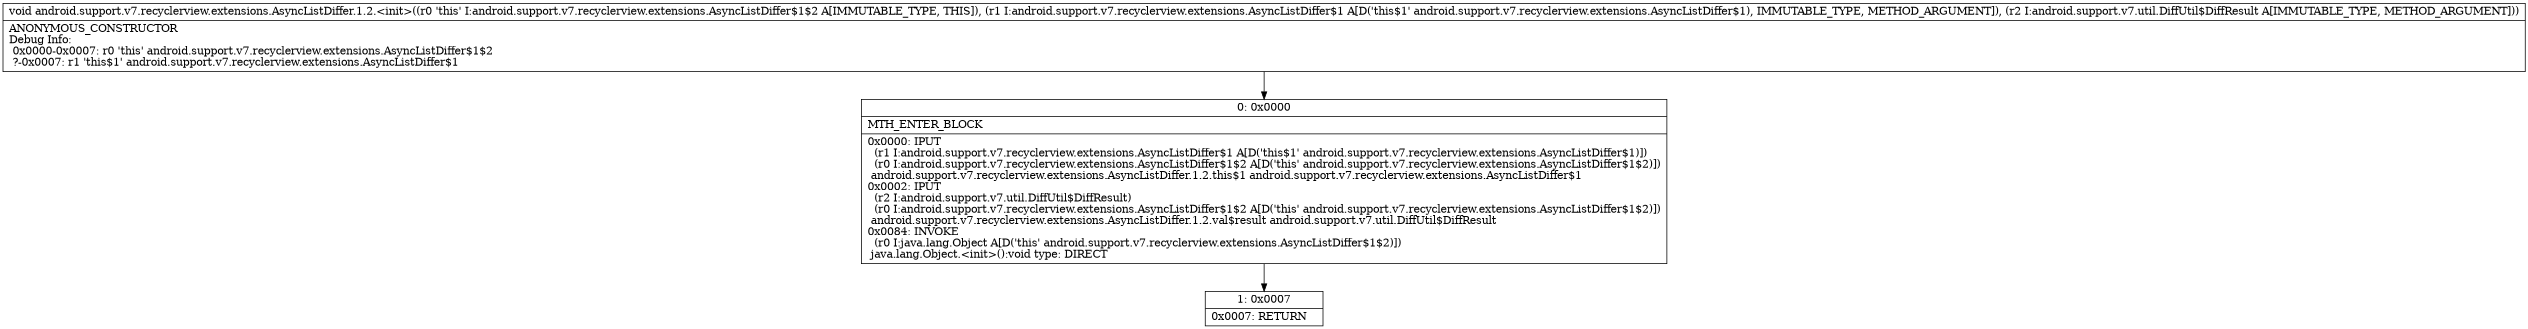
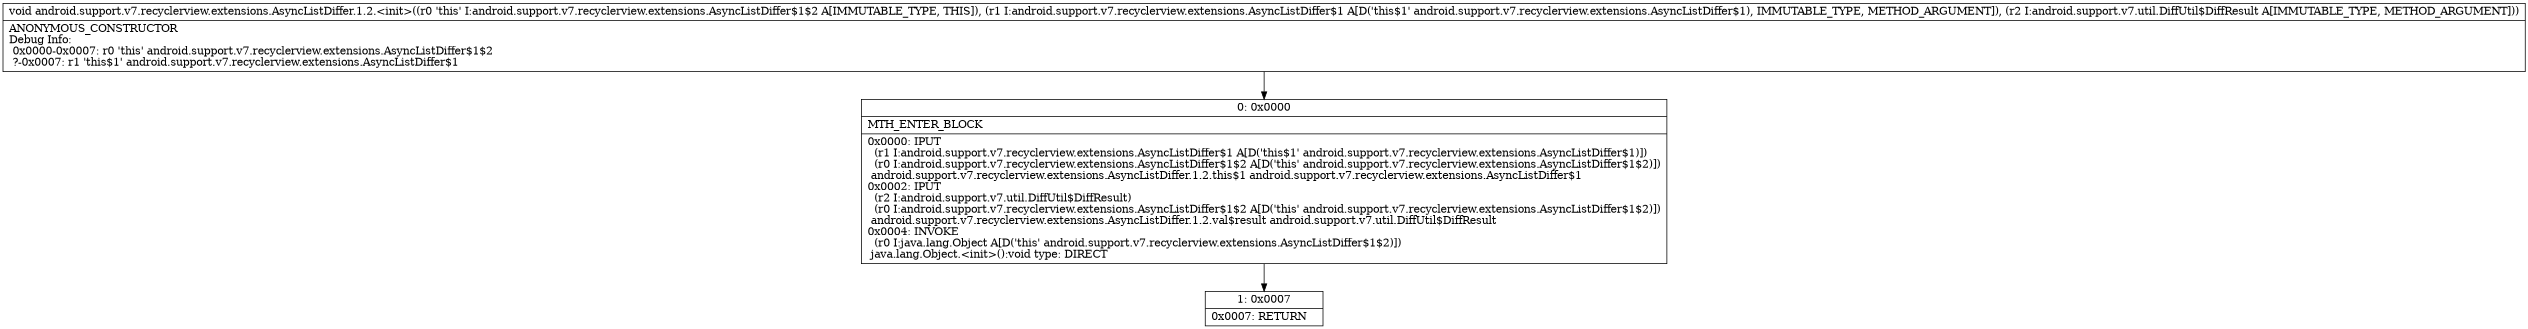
node "0: 0x0000": text "0x0084: INVOKE" -> "0x0004: INVOKE"
